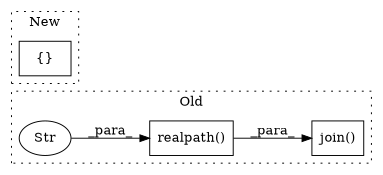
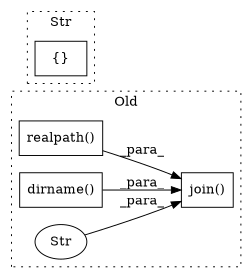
cluster "New": label "New" -> "Str"
edge "Str" -> "realpath()": now "Str" -> "join()"
node "dirname()": added
